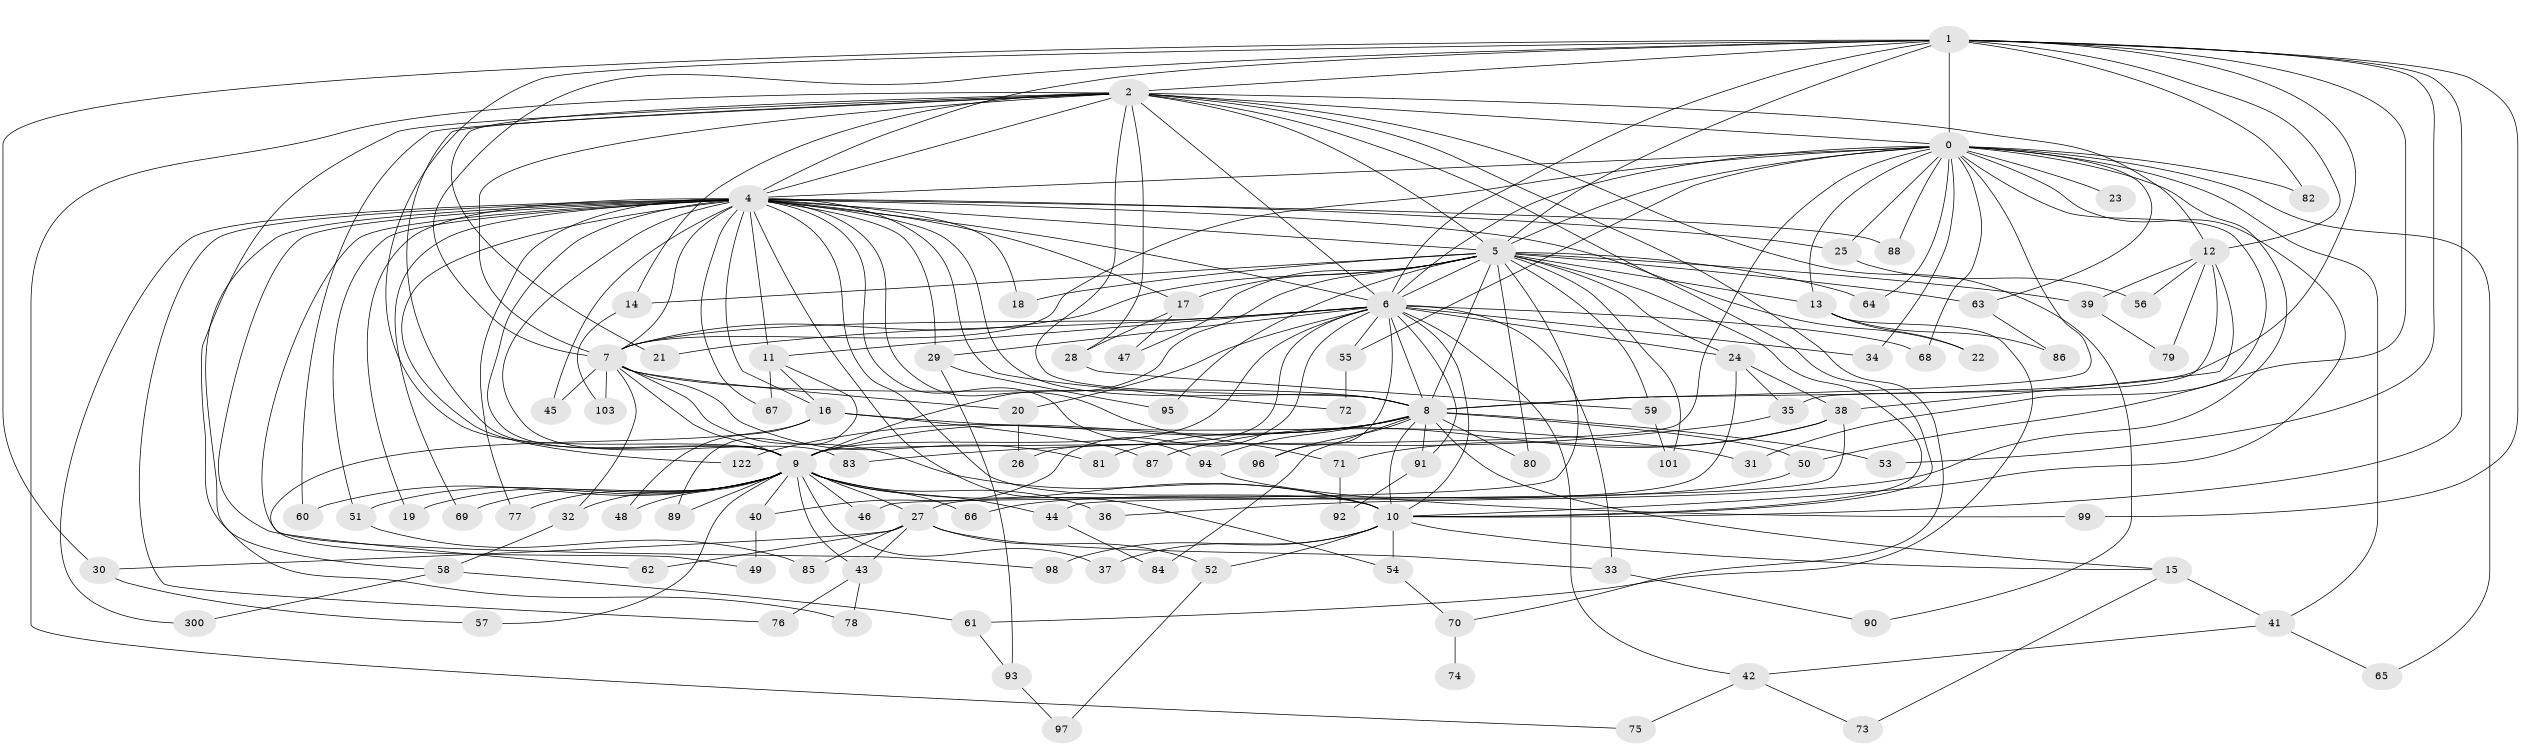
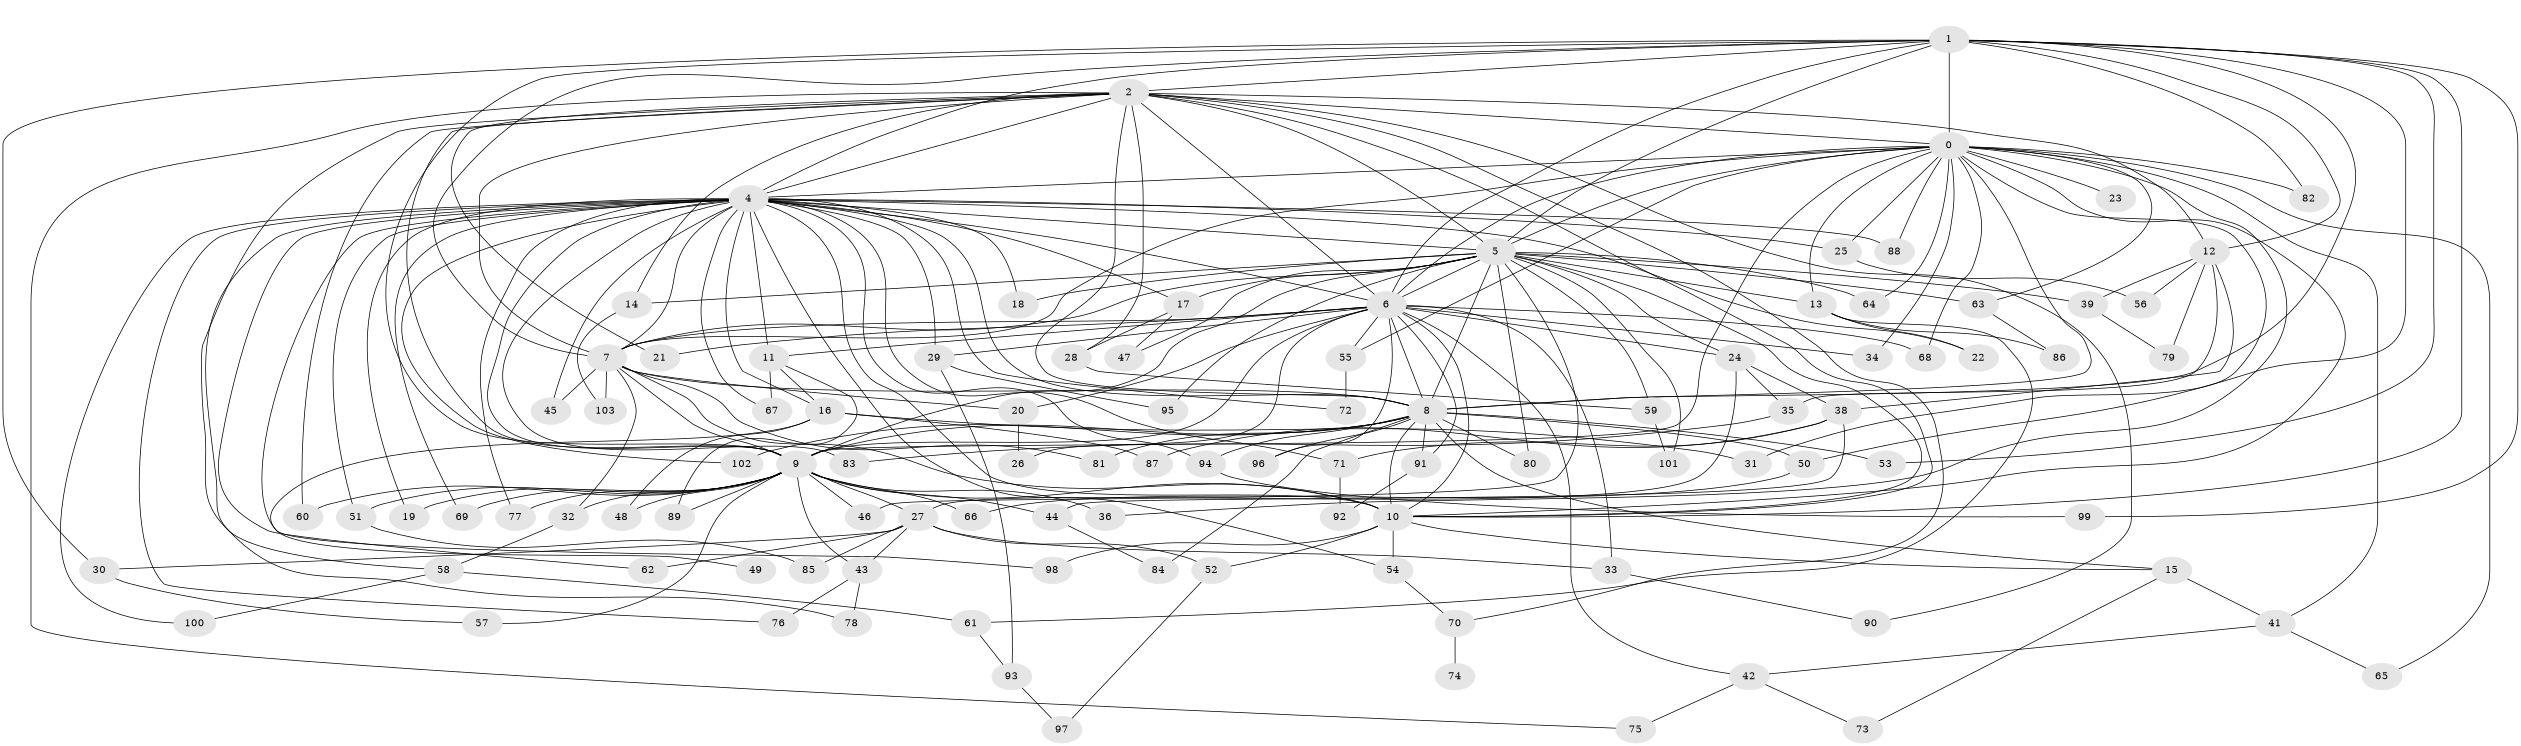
node "122": label "122" -> "102"
node "40": removed
node "37": removed
node "300": label "300" -> "100"
